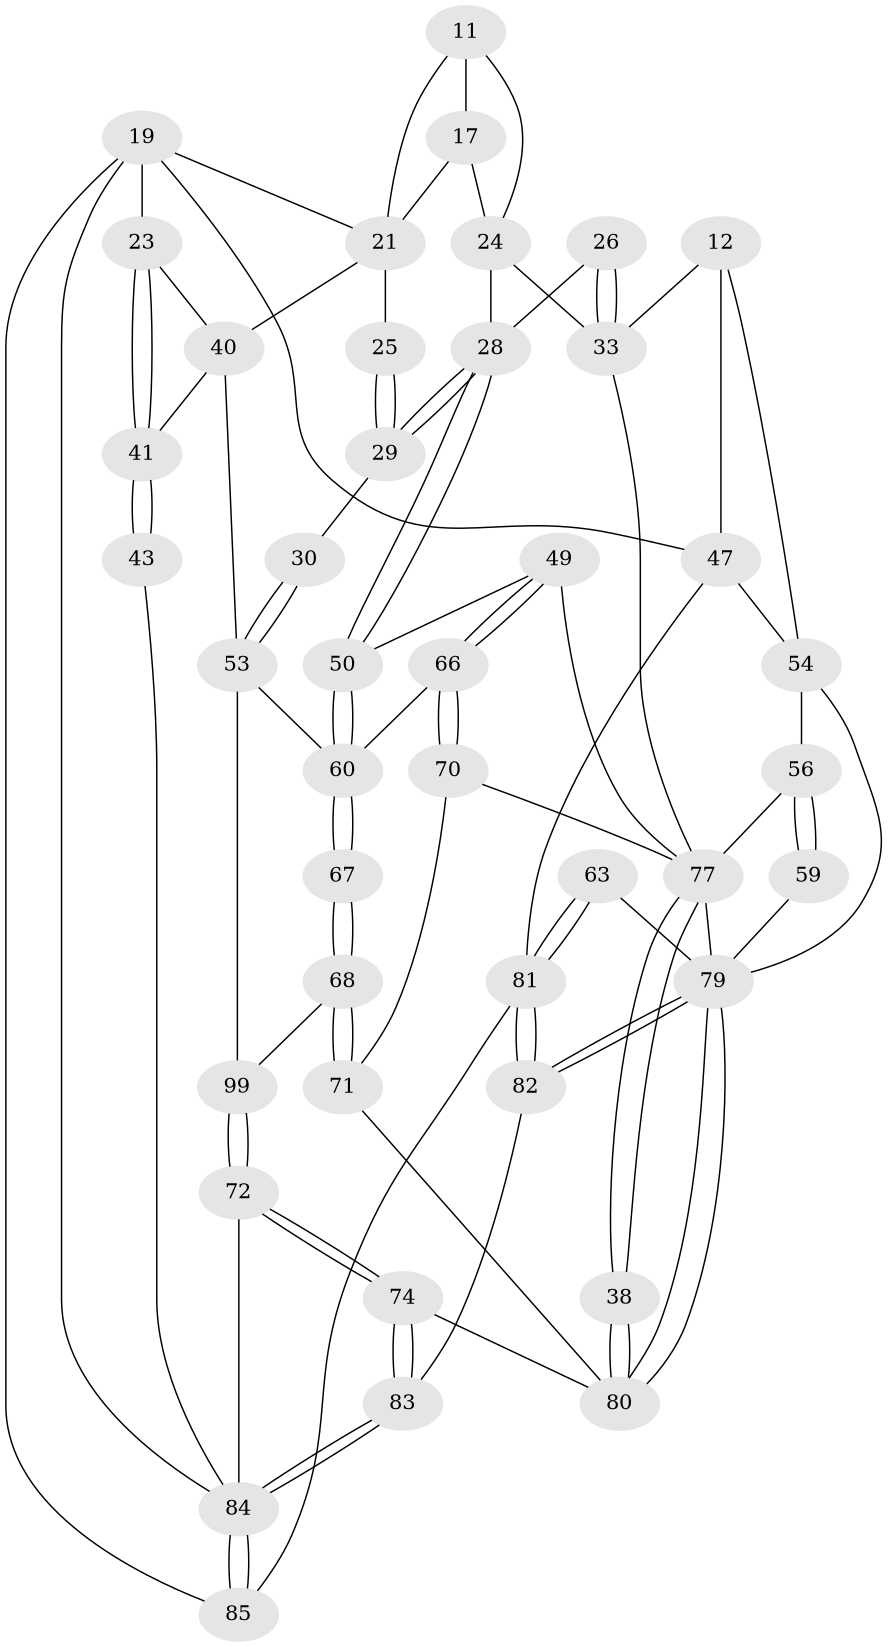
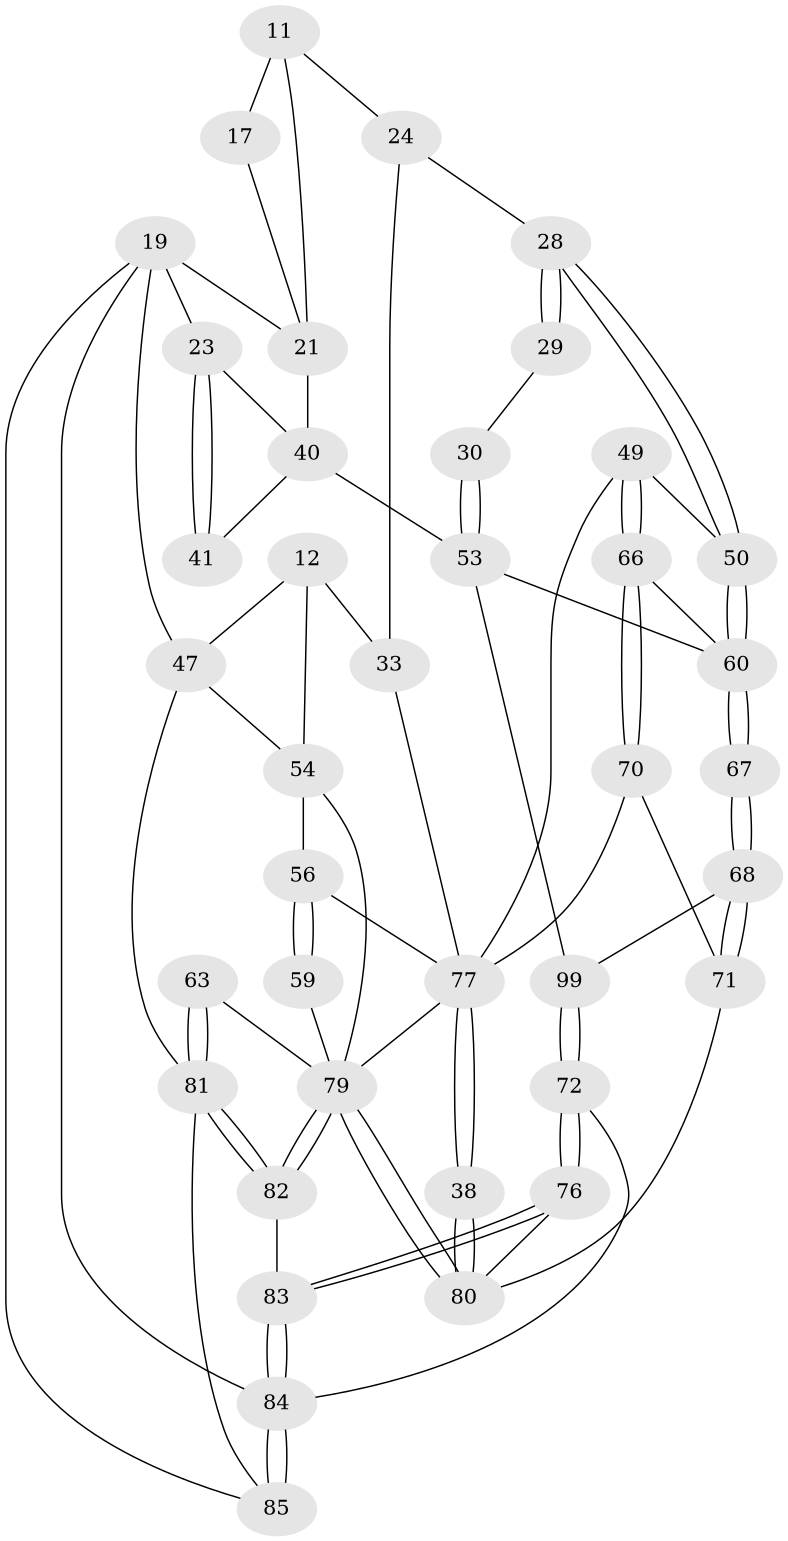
edge "17" -- "24": removed
node "26": removed
node "25": removed
node "43": removed
node "74": label "74" -> "76"
